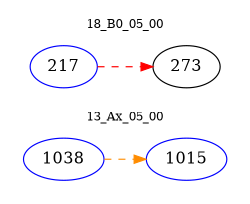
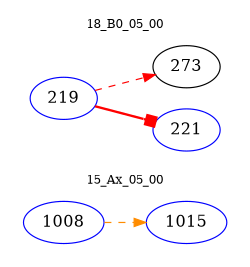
node "217": label "217" -> "219"
cluster "13_Ax_05_00": label "13_Ax_05_00" -> "15_Ax_05_00"
node "221": added
node "1038": label "1038" -> "1008"
